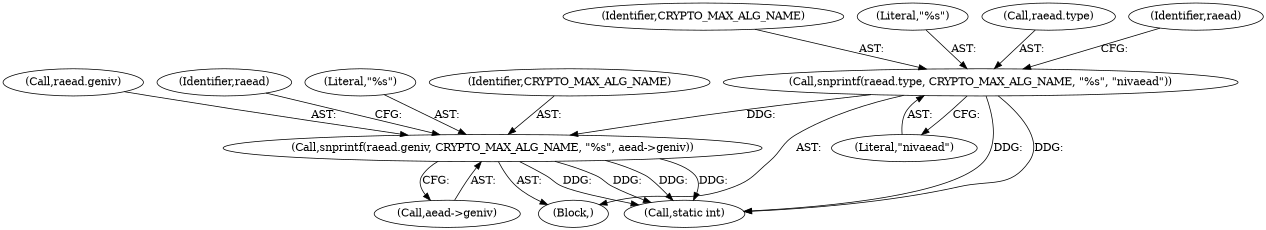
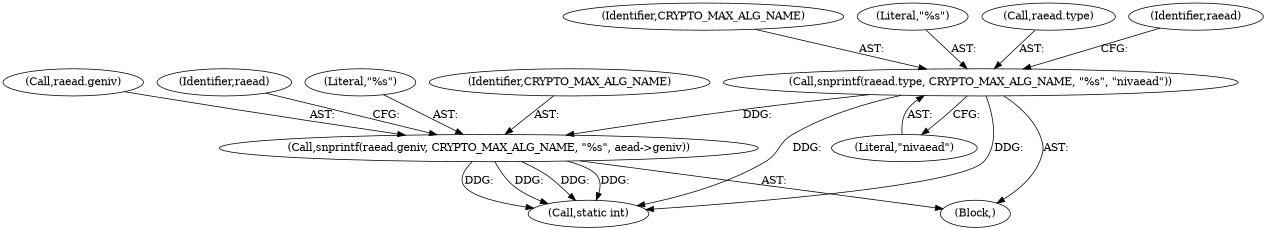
node "(Call,aead->geniv)": removed
